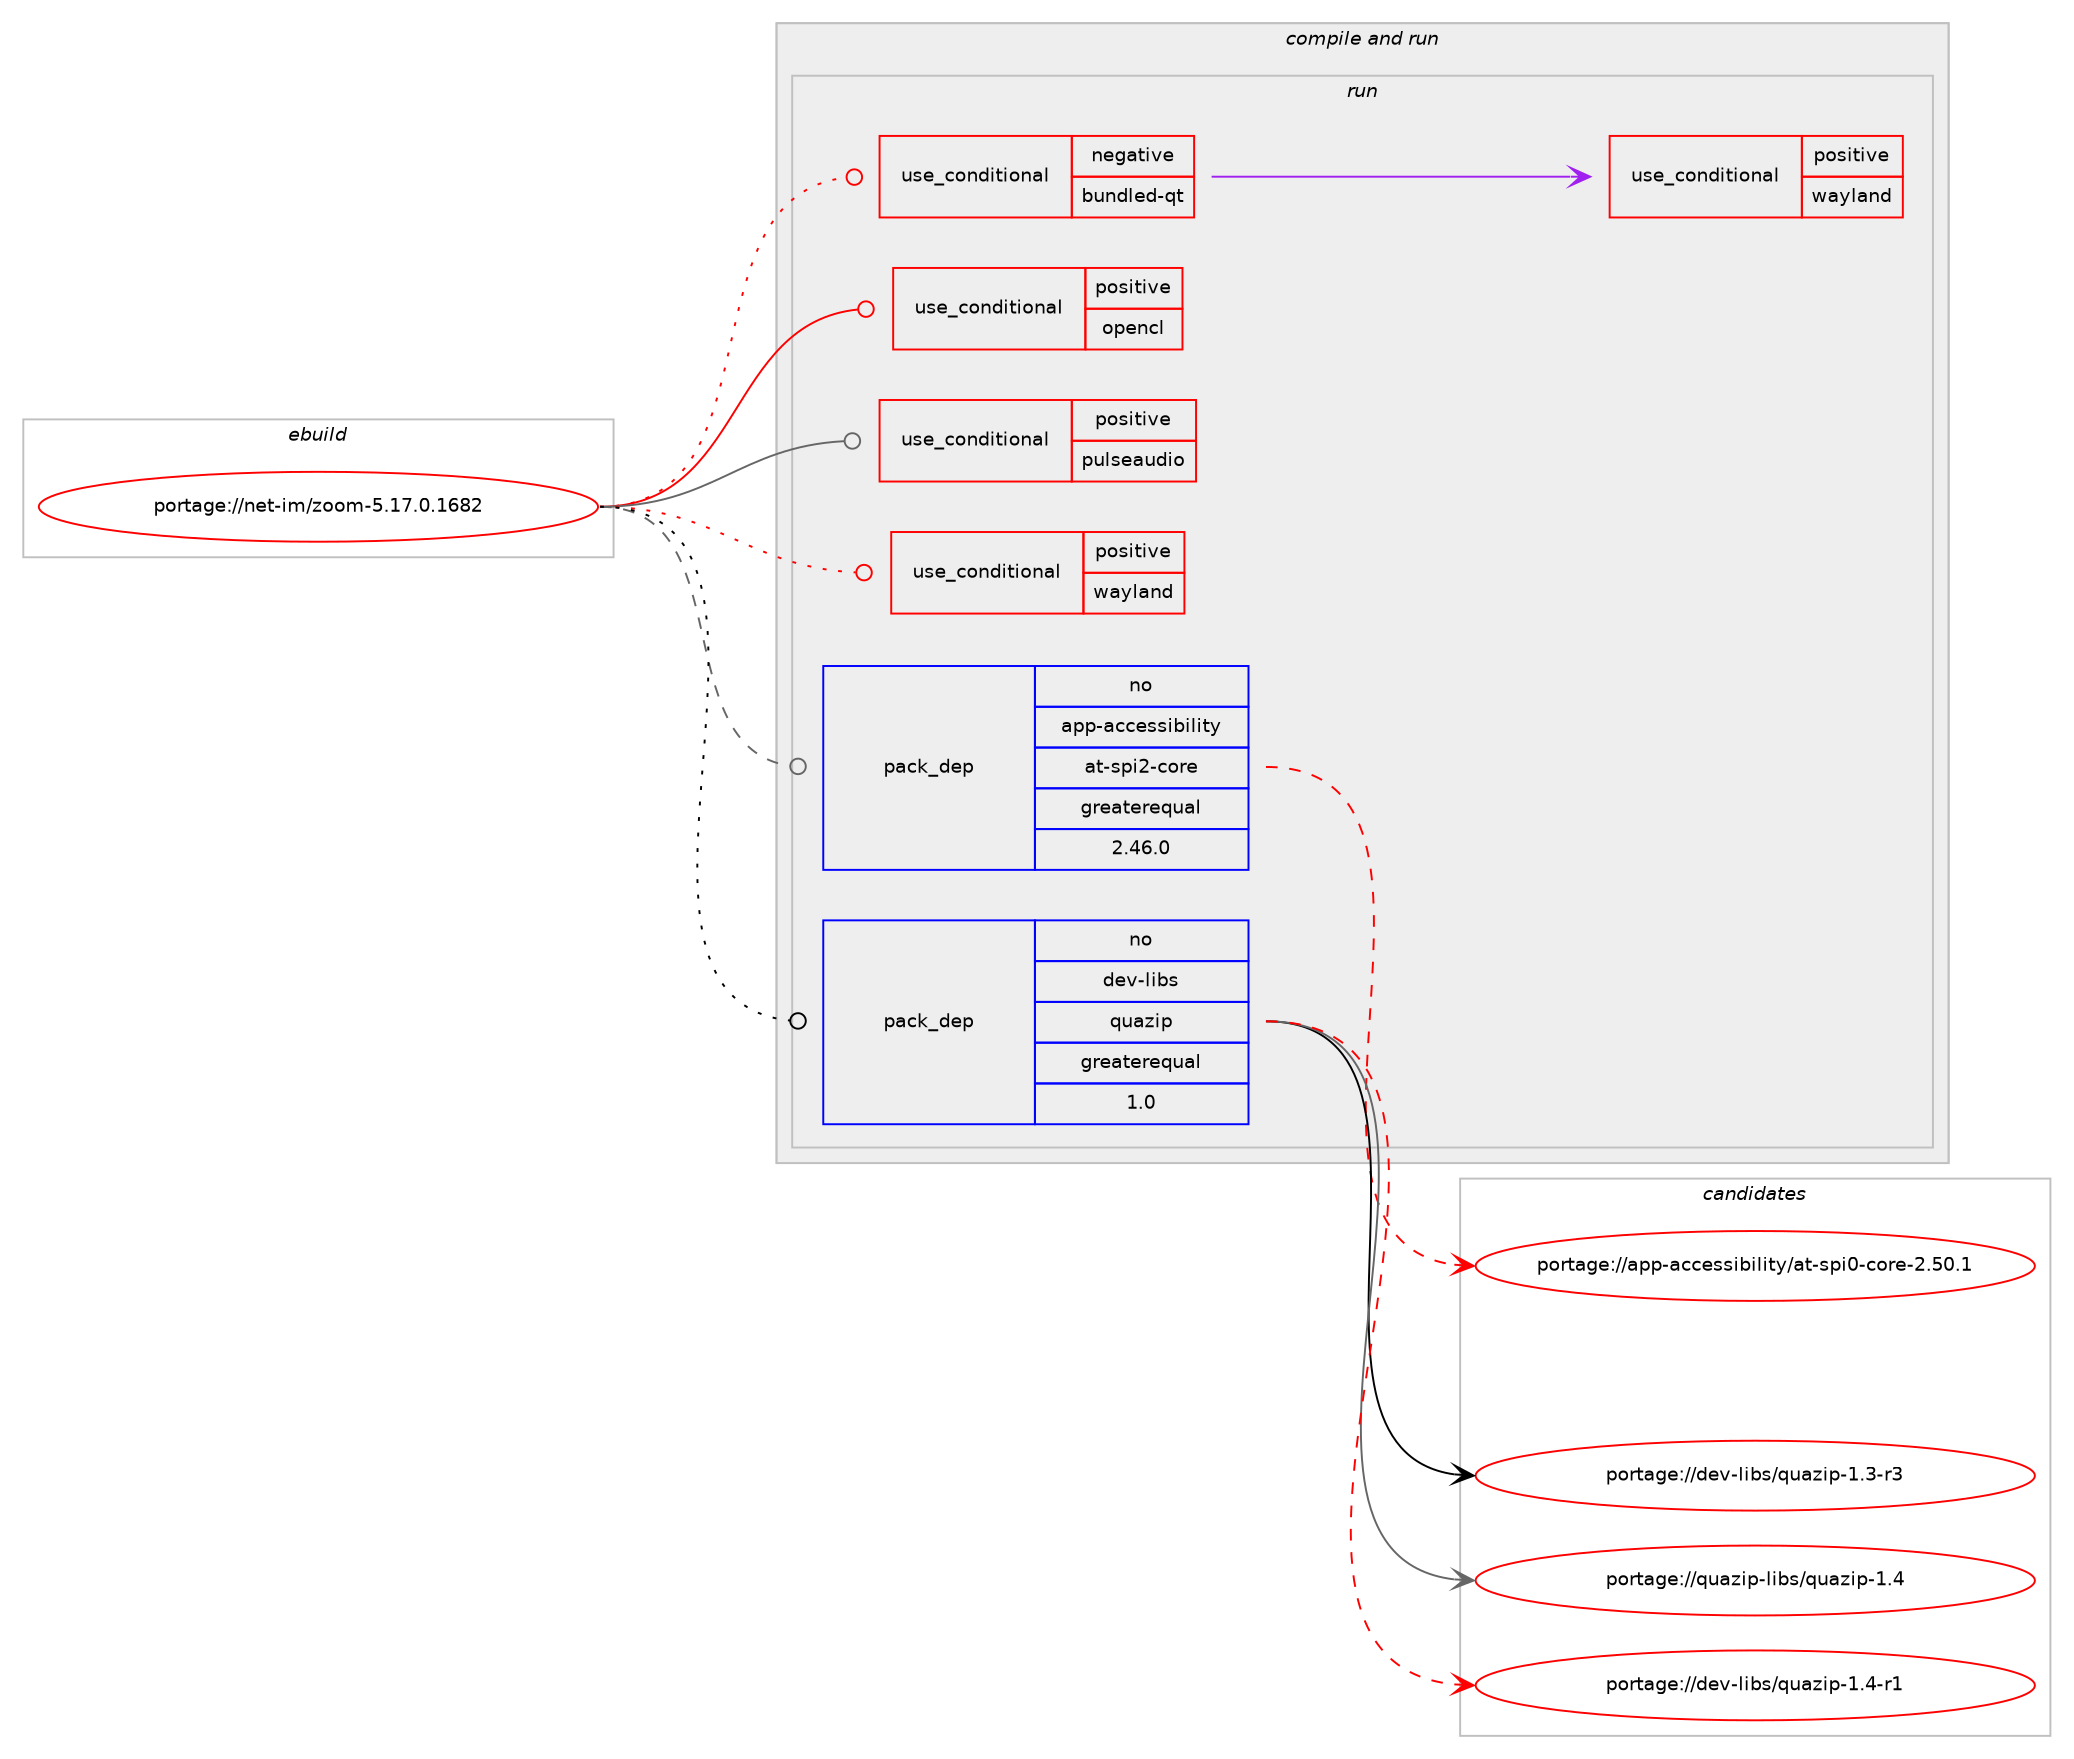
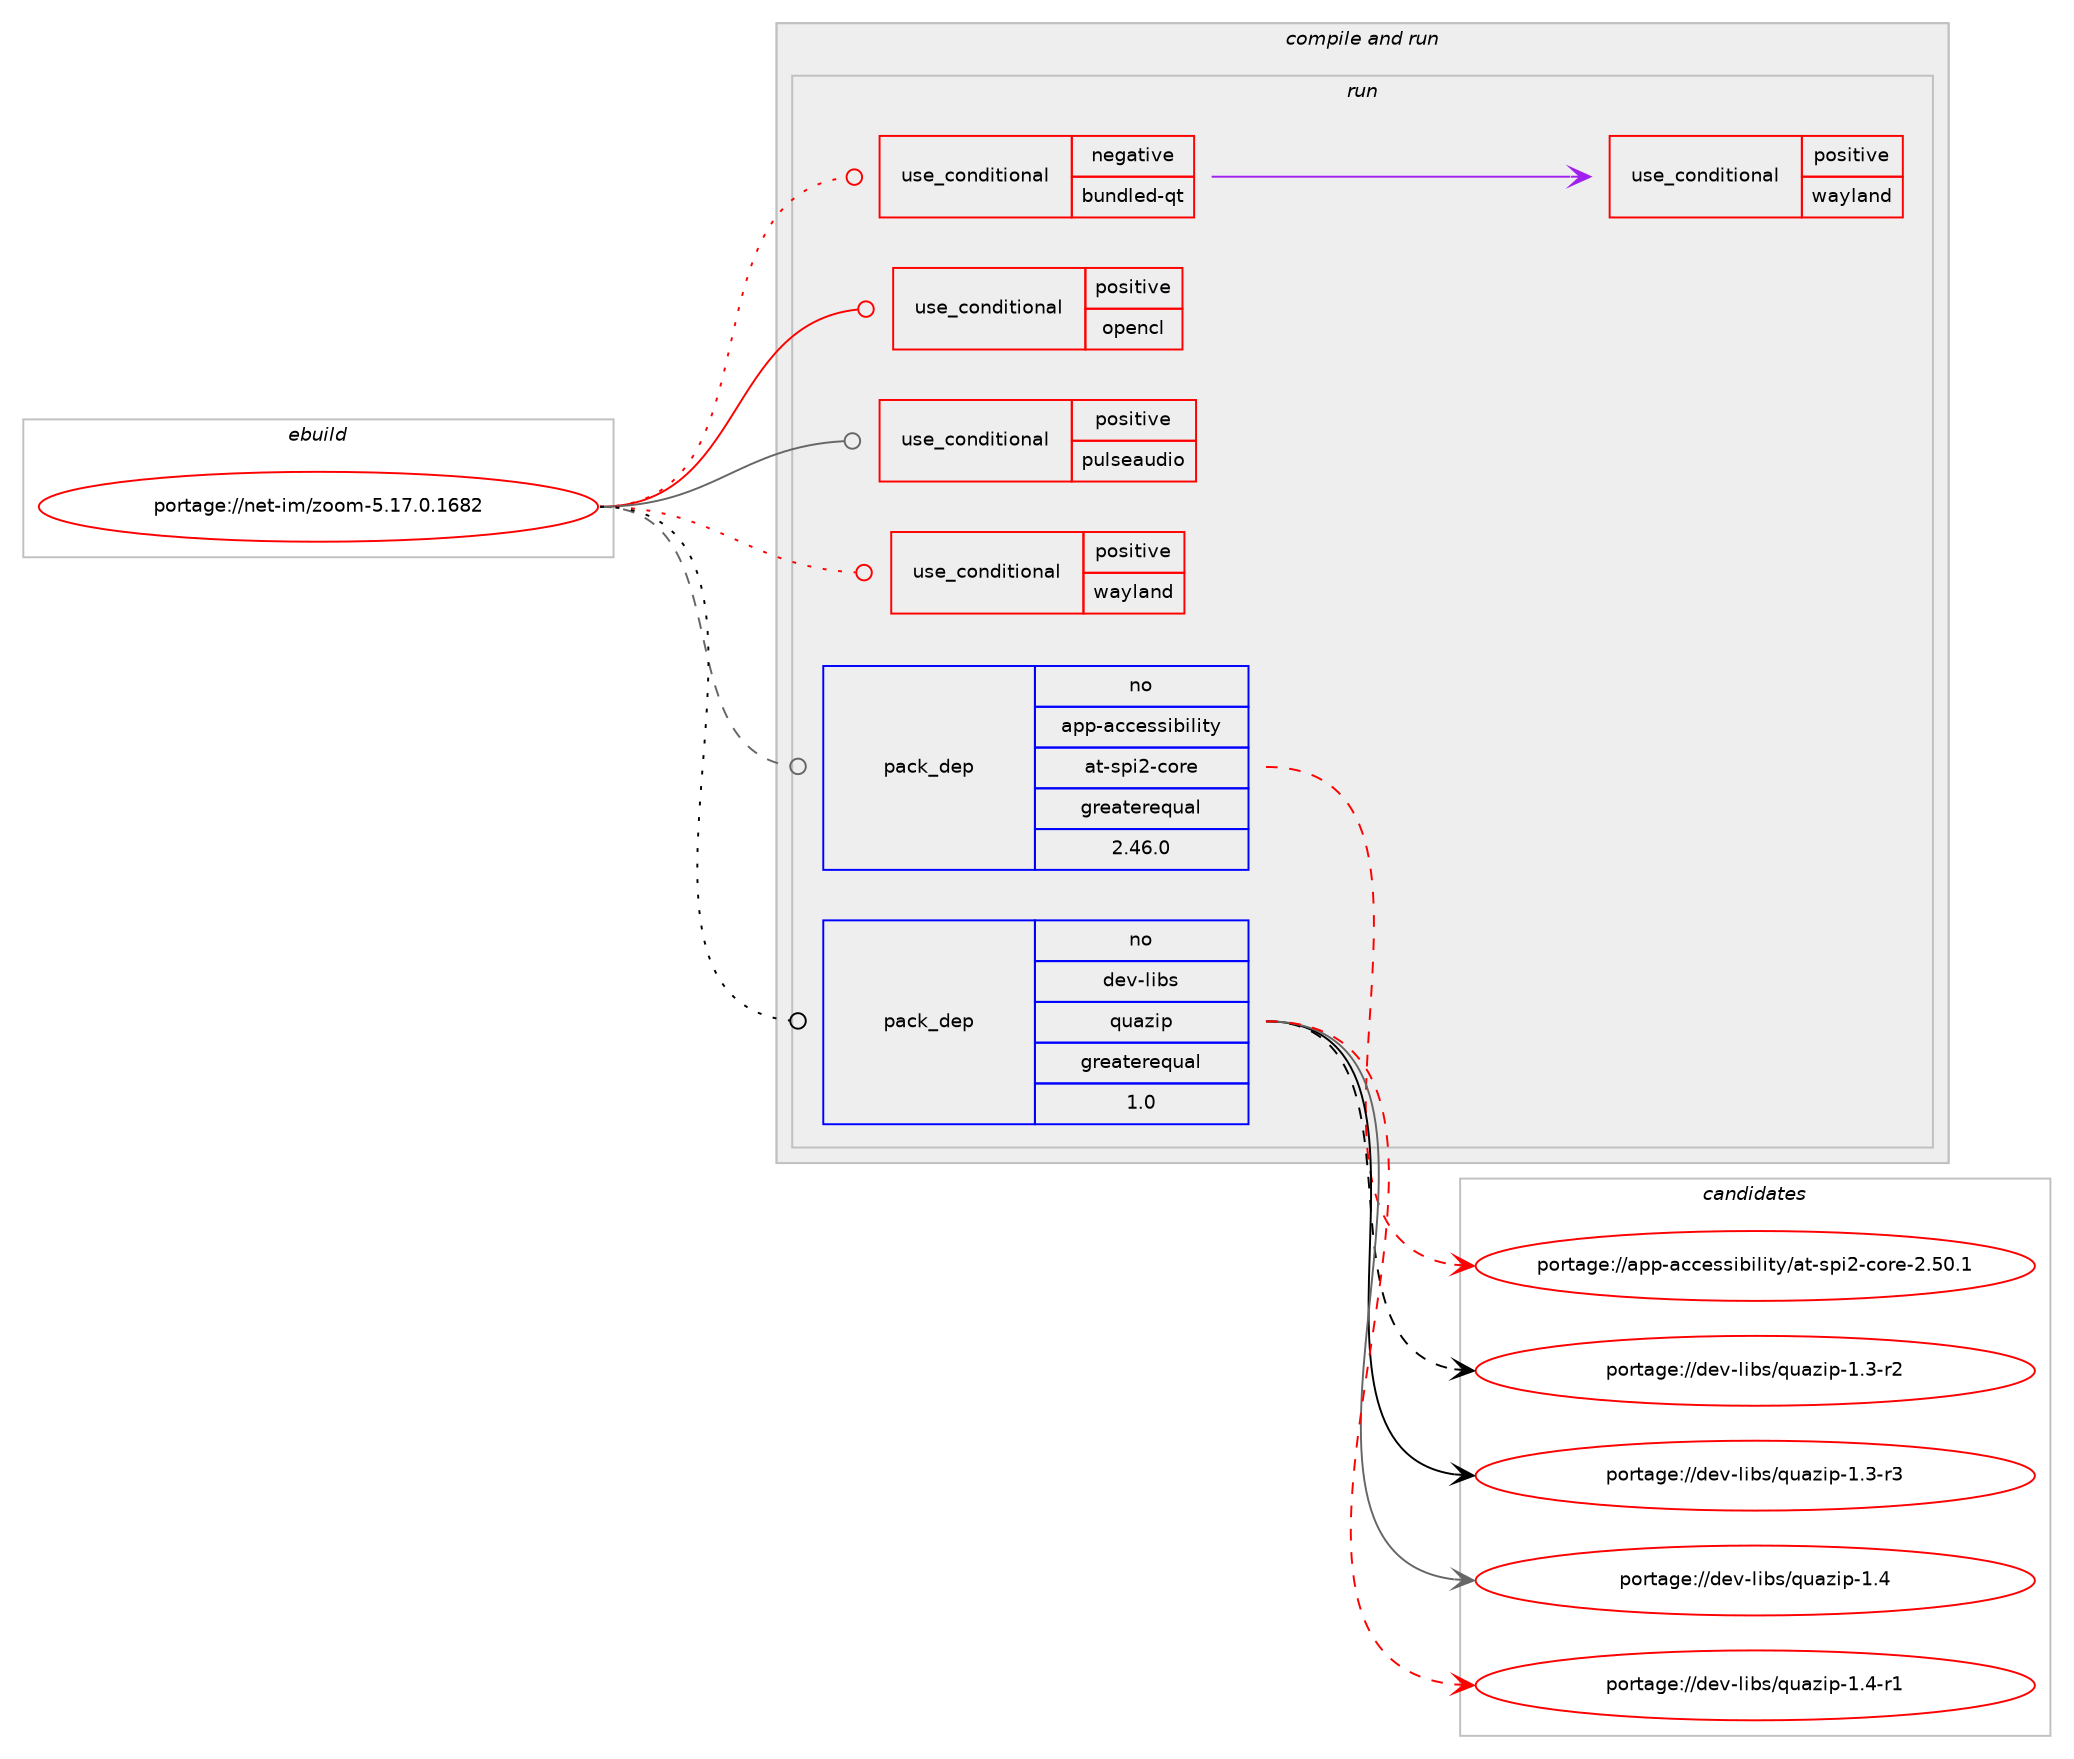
node "portage://app-accessibility/at-spi0-core-2.50.1": label "portage://app-accessibility/at-spi0-core-2.50.1" -> "portage://app-accessibility/at-spi2-core-2.50.1"
node "portage://dev-libs/quazip-1.3-r2": added
node "portage://quazip-libs/quazip-1.4": label "portage://quazip-libs/quazip-1.4" -> "portage://dev-libs/quazip-1.4"
